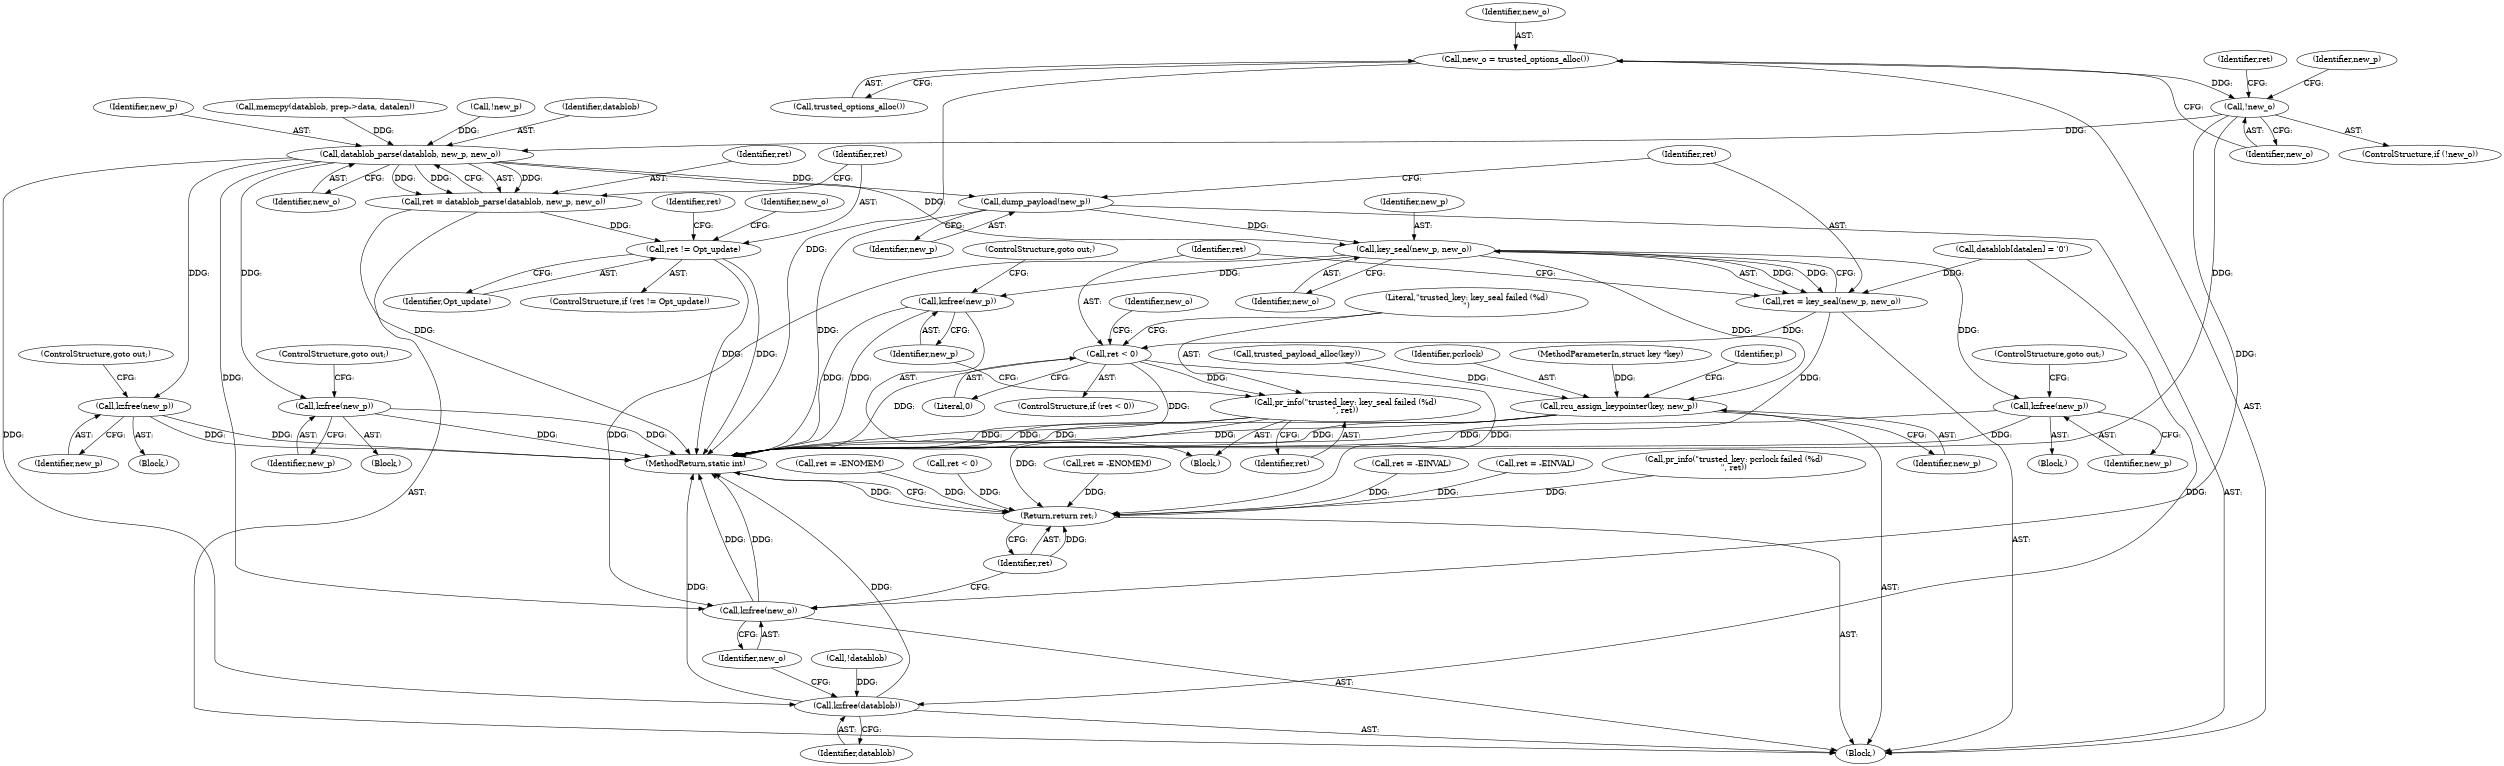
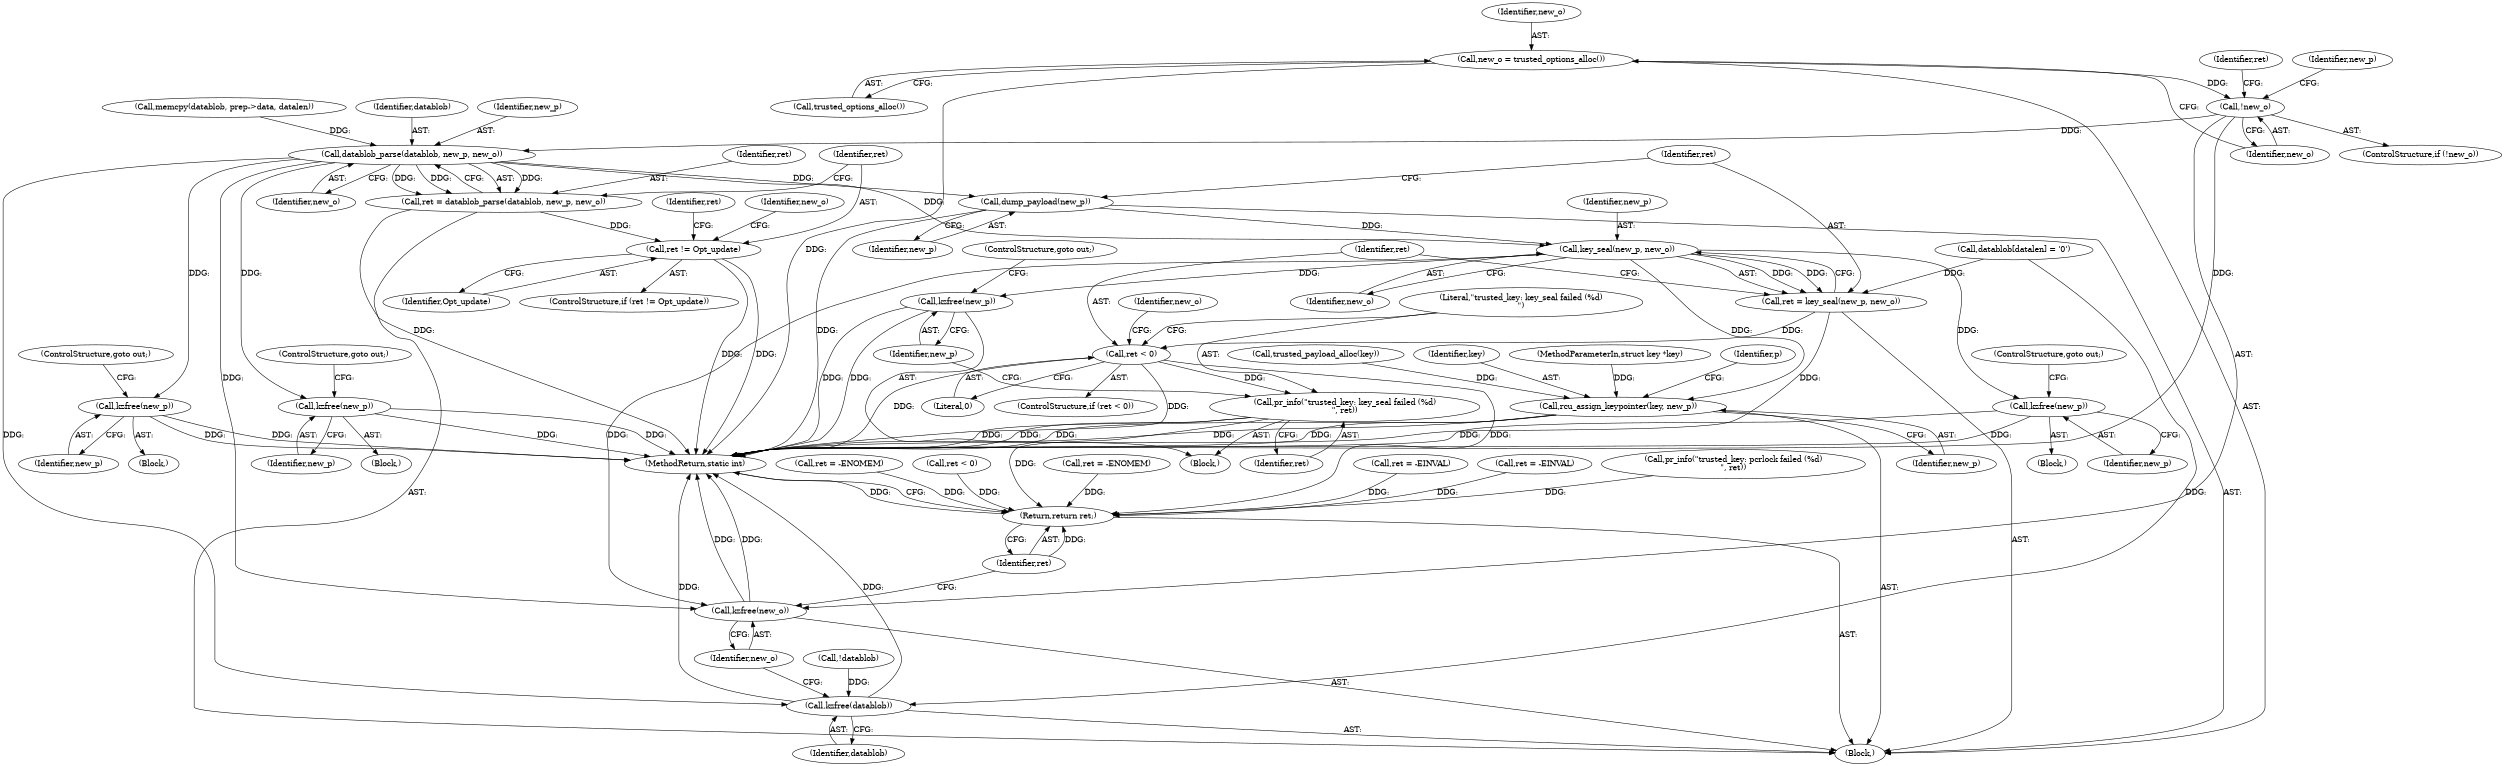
node "(Call,!new_p)": removed
node "(Identifier,pcrlock)": label "(Identifier,pcrlock)" -> "(Identifier,key)"
edge "(Call,!new_o)" -> "(Call,kzfree(new_o))": label "DDG: " -> "AST: "
